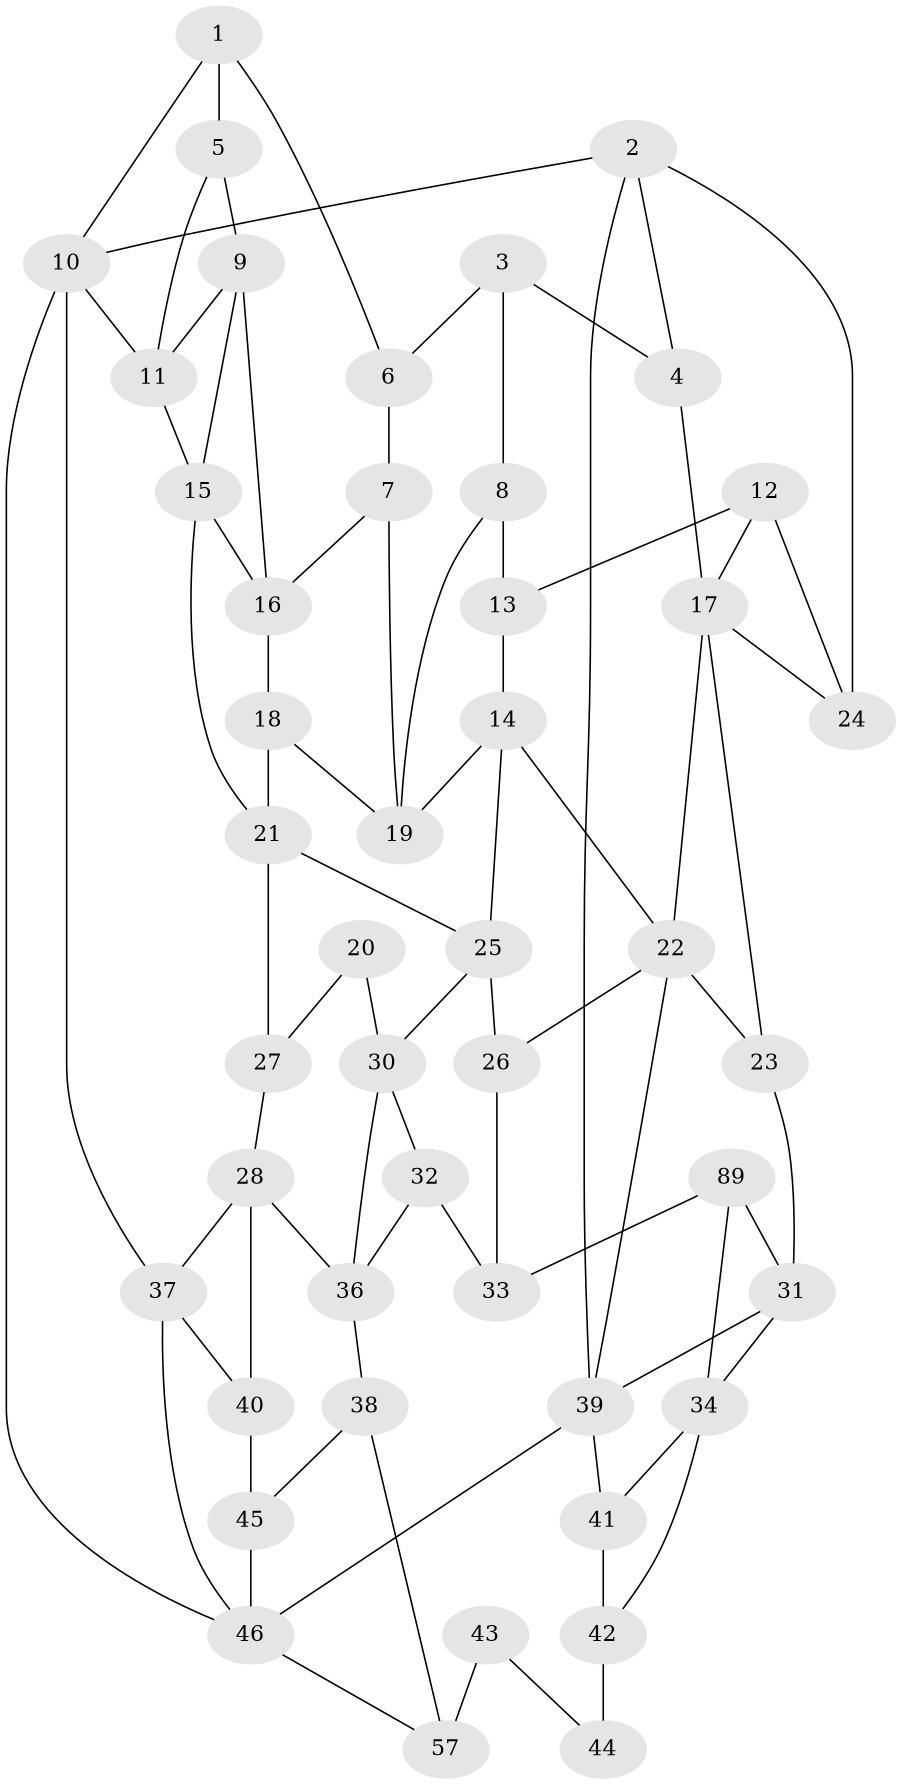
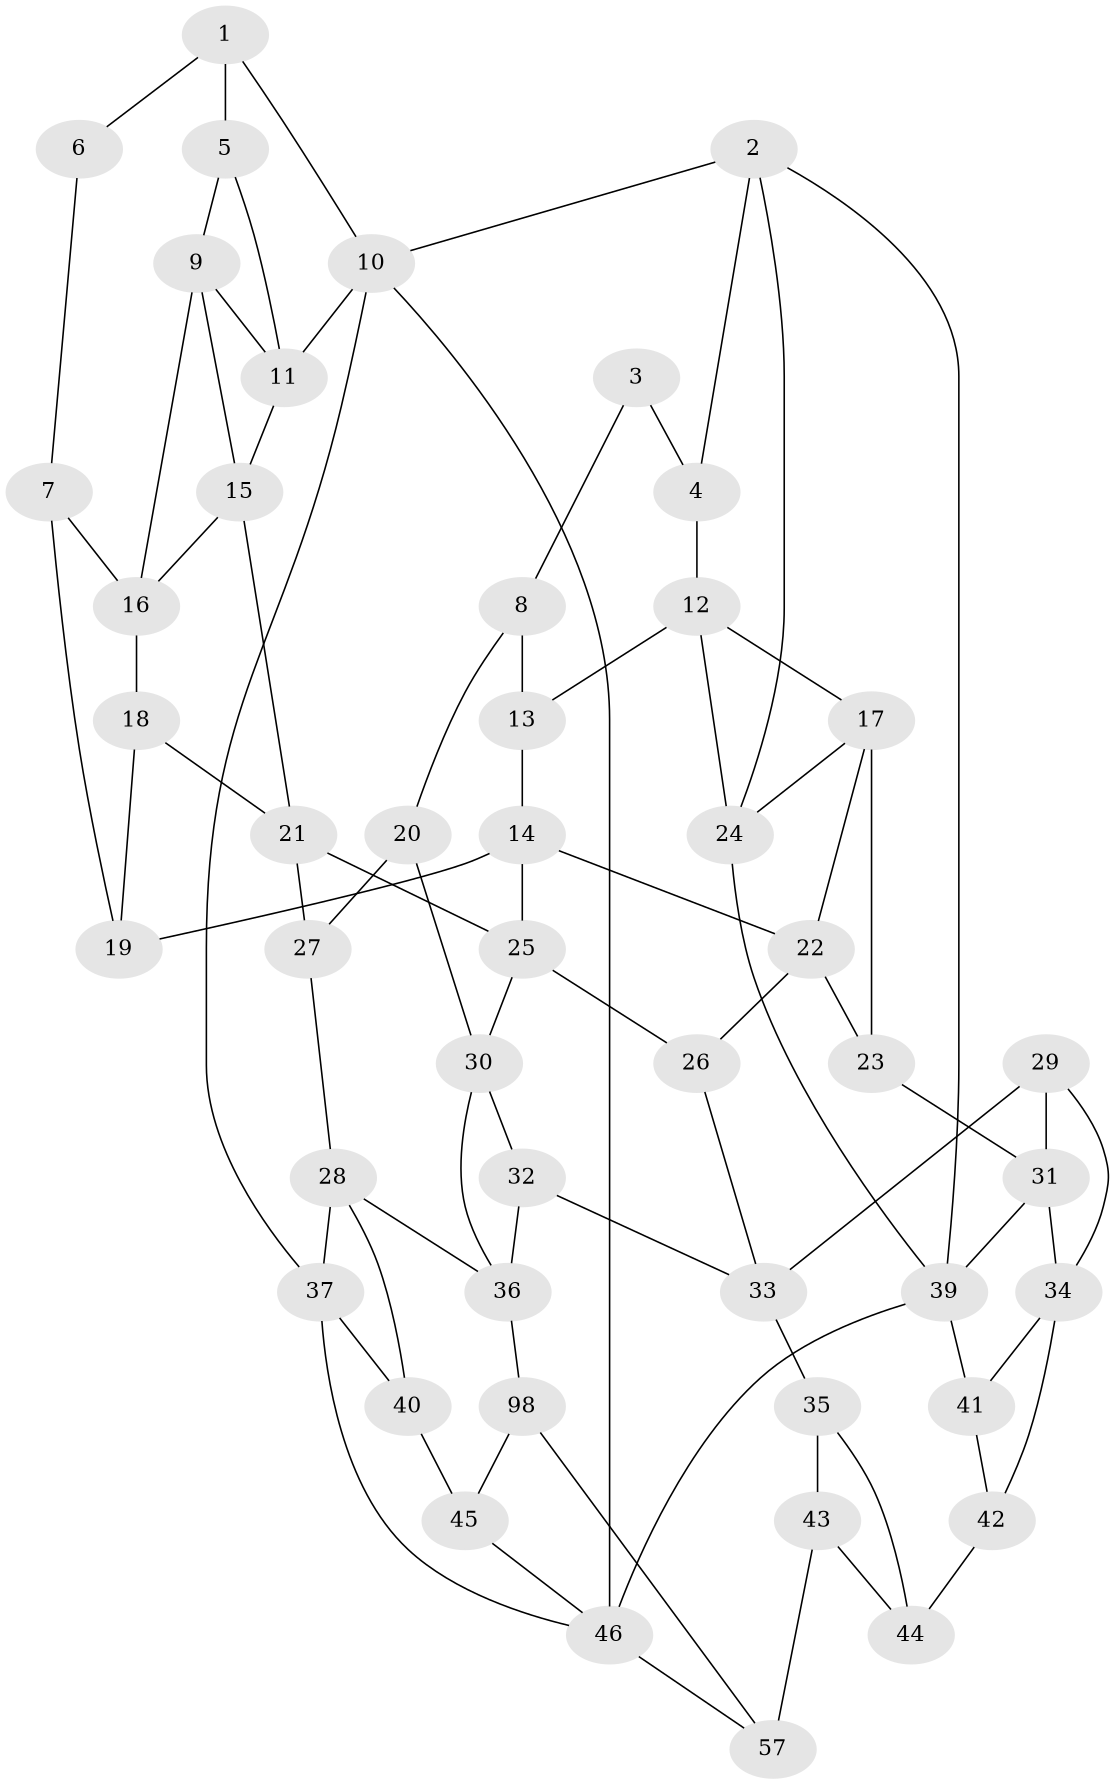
edge "3" -- "6": removed
edge "4" -- "17": now "4" -- "12"
edge "8" -- "19": now "8" -- "20"
edge "22" -- "39": now "24" -- "39"
node "89": label "89" -> "29"
node "38": label "38" -> "98"
node "35": added
